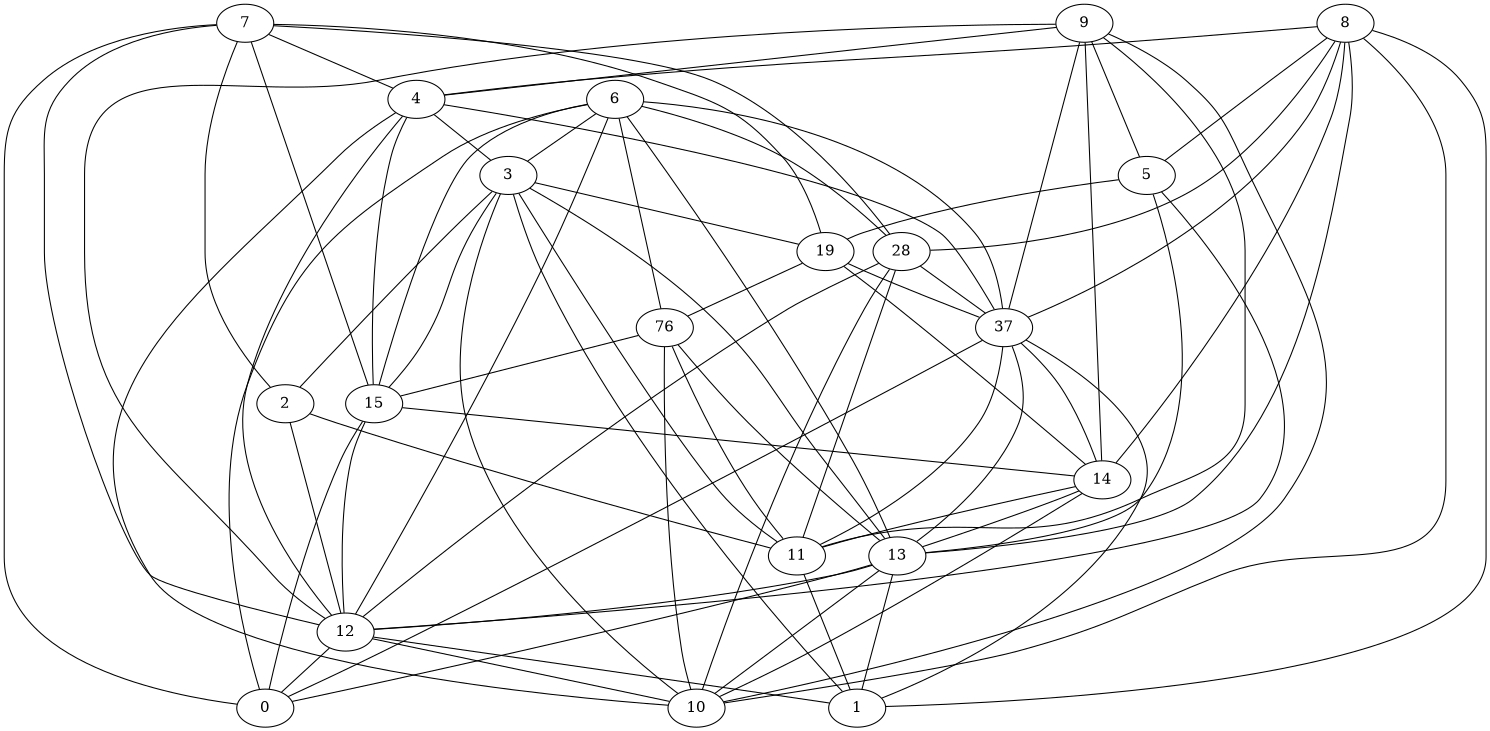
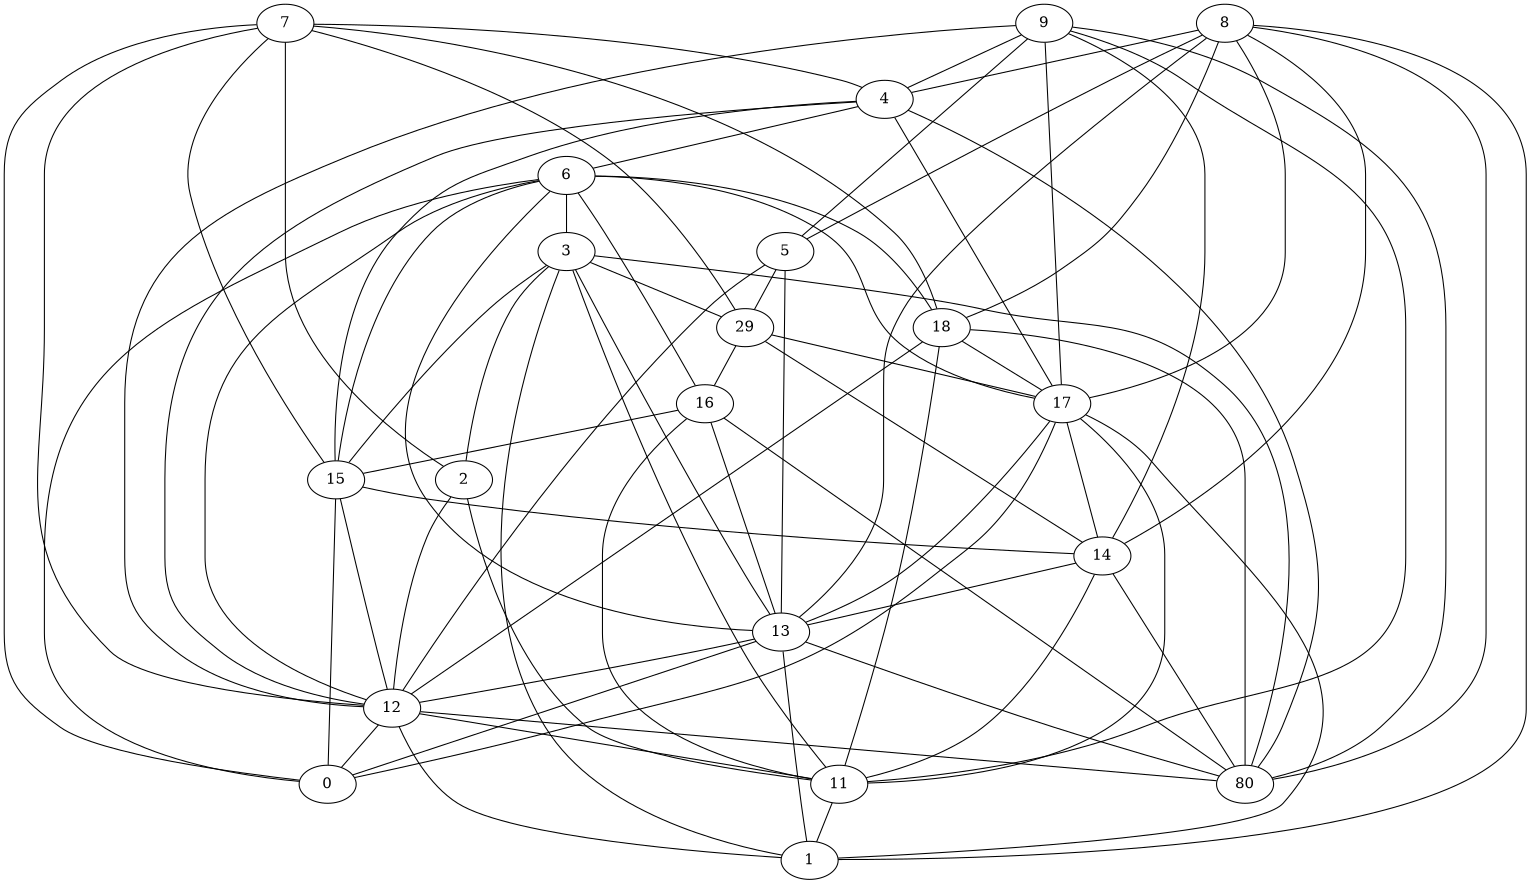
edge "4" -- "3": now "4" -- "6"
node "19": label "19" -> "29"
node "28": label "28" -> "18"
node "76": label "76" -> "16"
node "37": label "37" -> "17"
node "10": label "10" -> "80"
edge "12" -- "11": added
